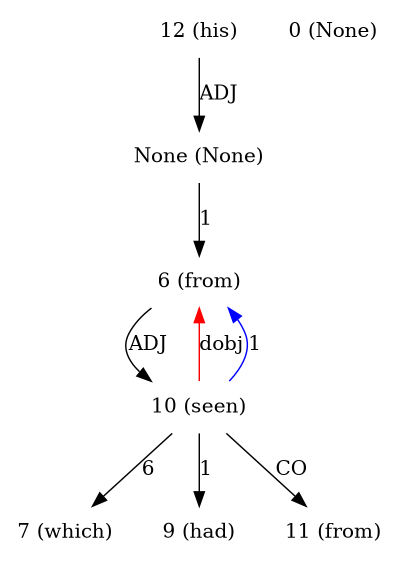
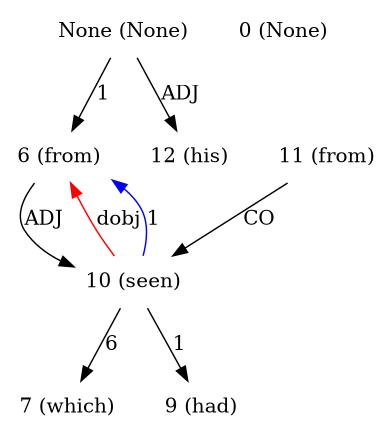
edge "12 (his)" -> "None (None)": reversed
edge "10 (seen)" -> "11 (from)": reversed
